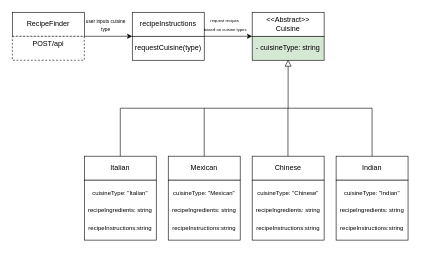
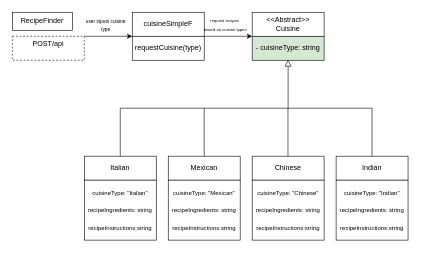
node "RecipeFinder": size 72x24 -> 60x18
node "recipeInstructions": label "recipeInstructions" -> "cuisineSimpleF"
